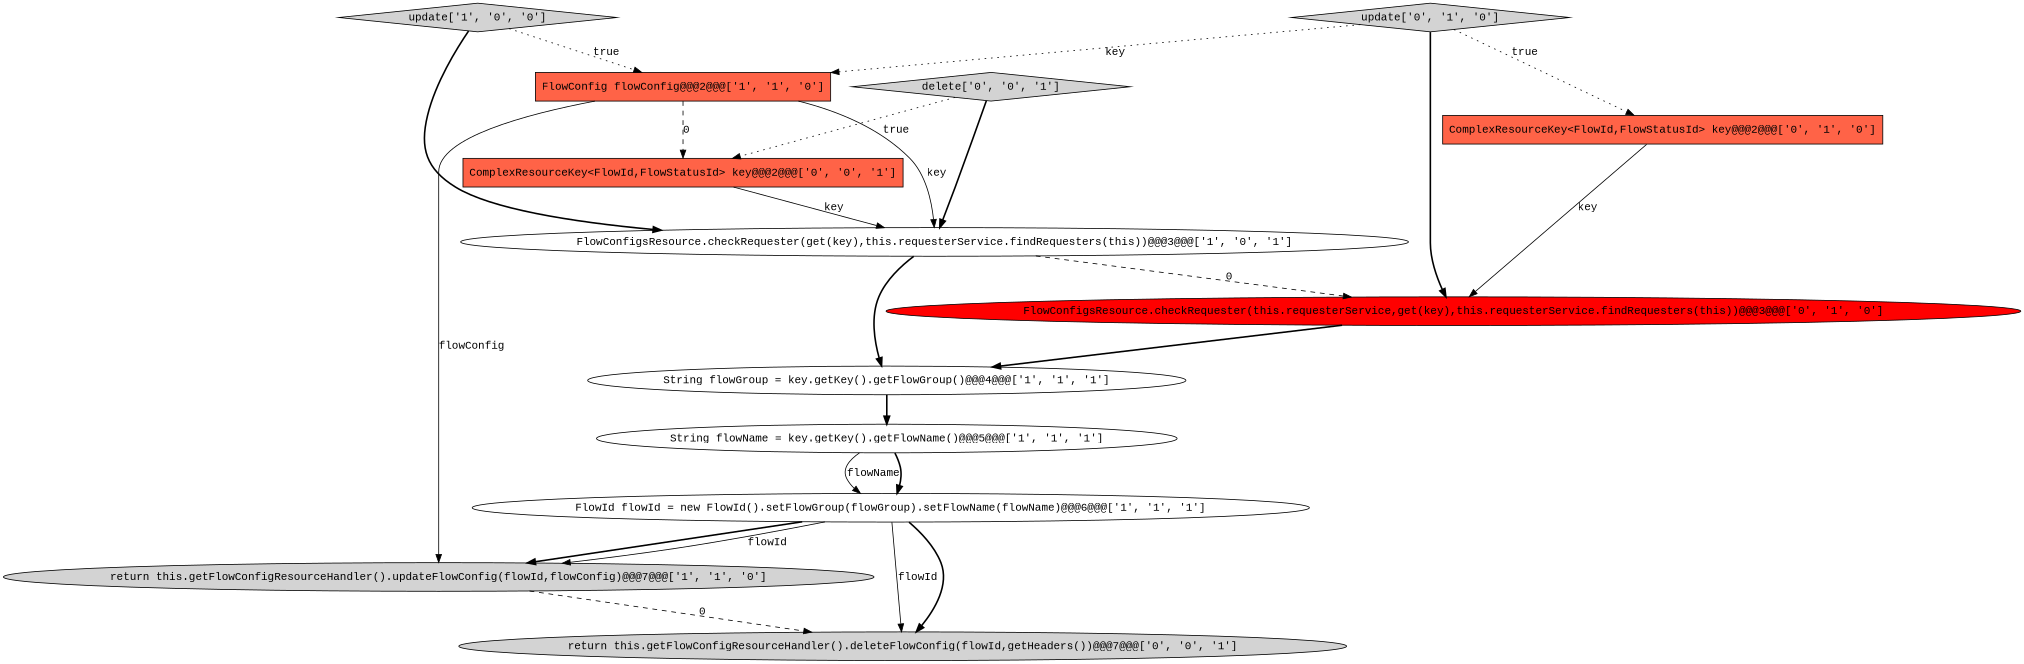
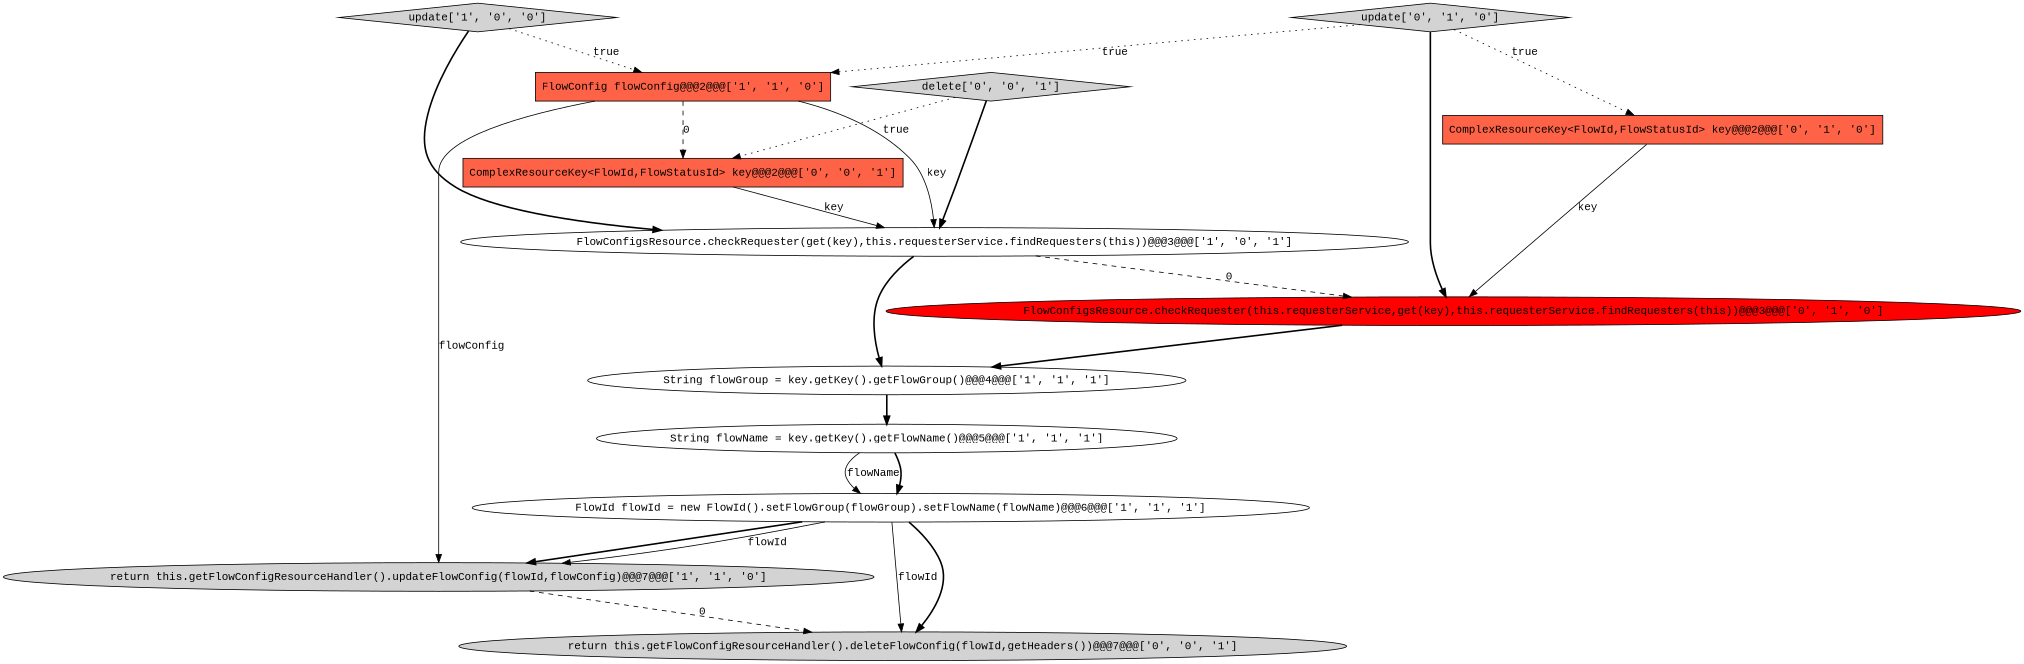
edge "update['0', '1', '0']" -> "FlowConfig flowConfig@@@2@@@['1', '1', '0']": label "key" -> "true"
